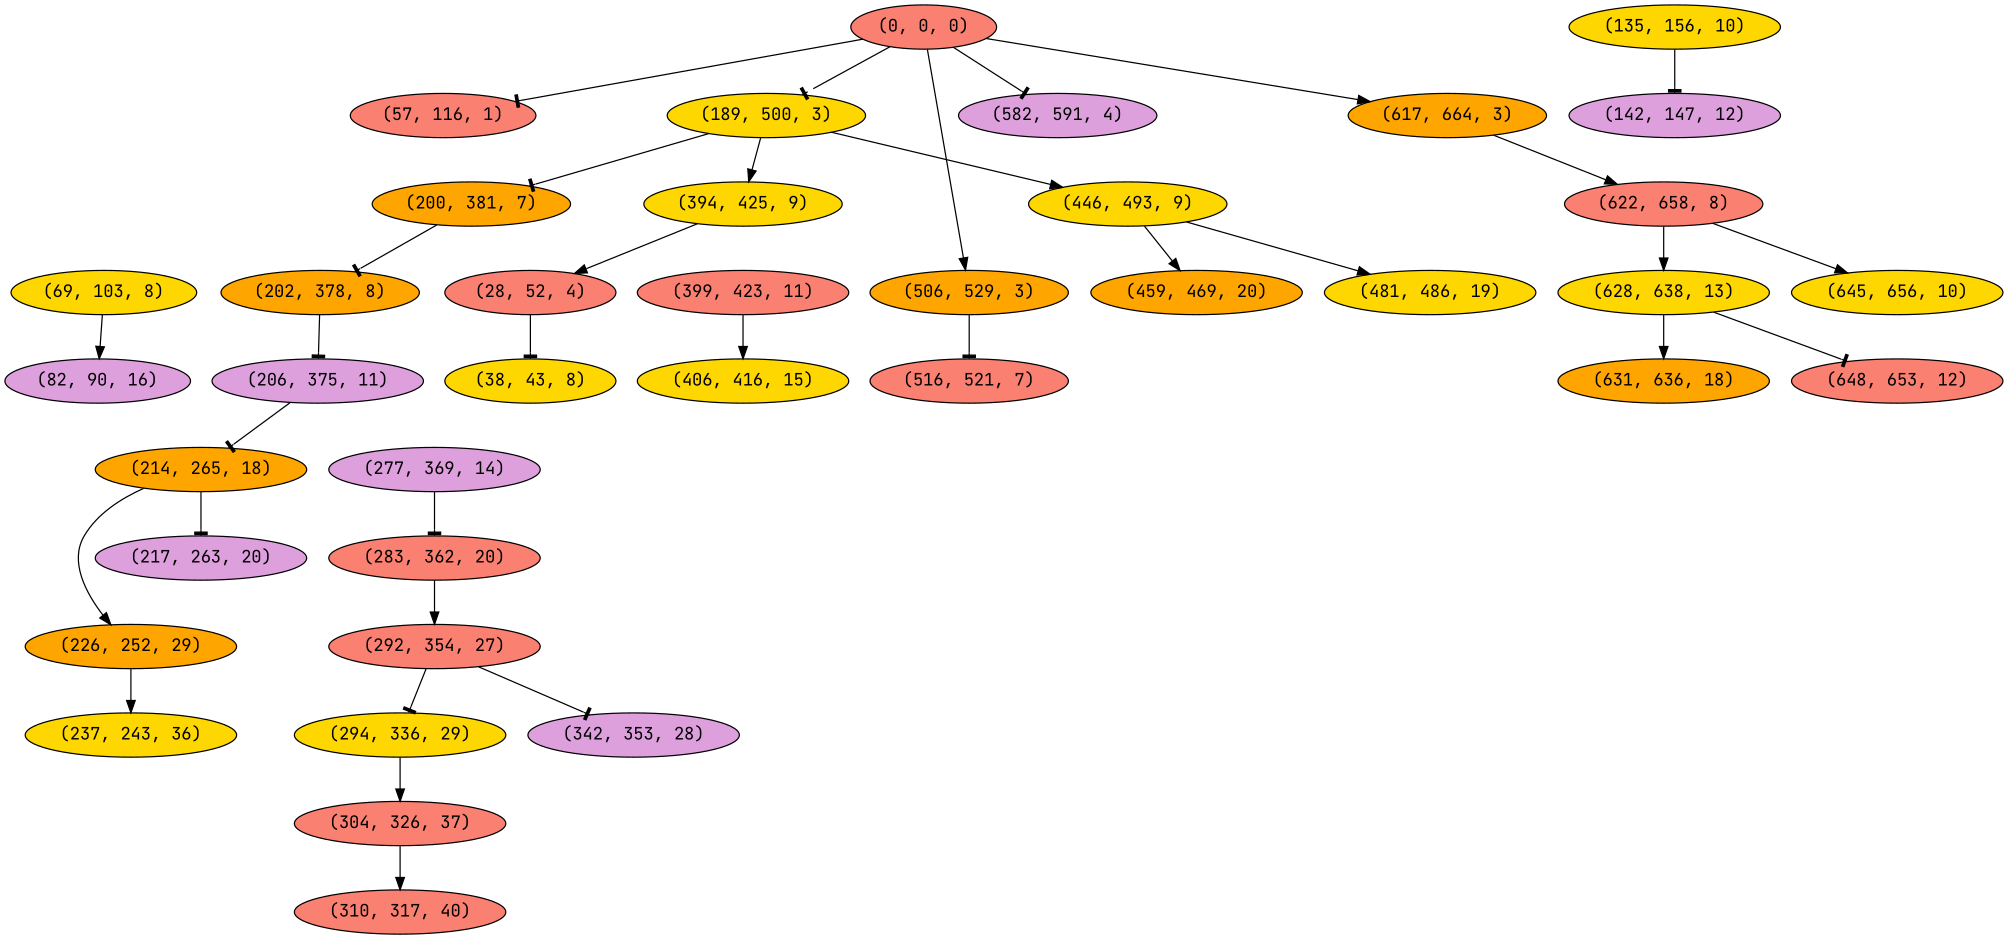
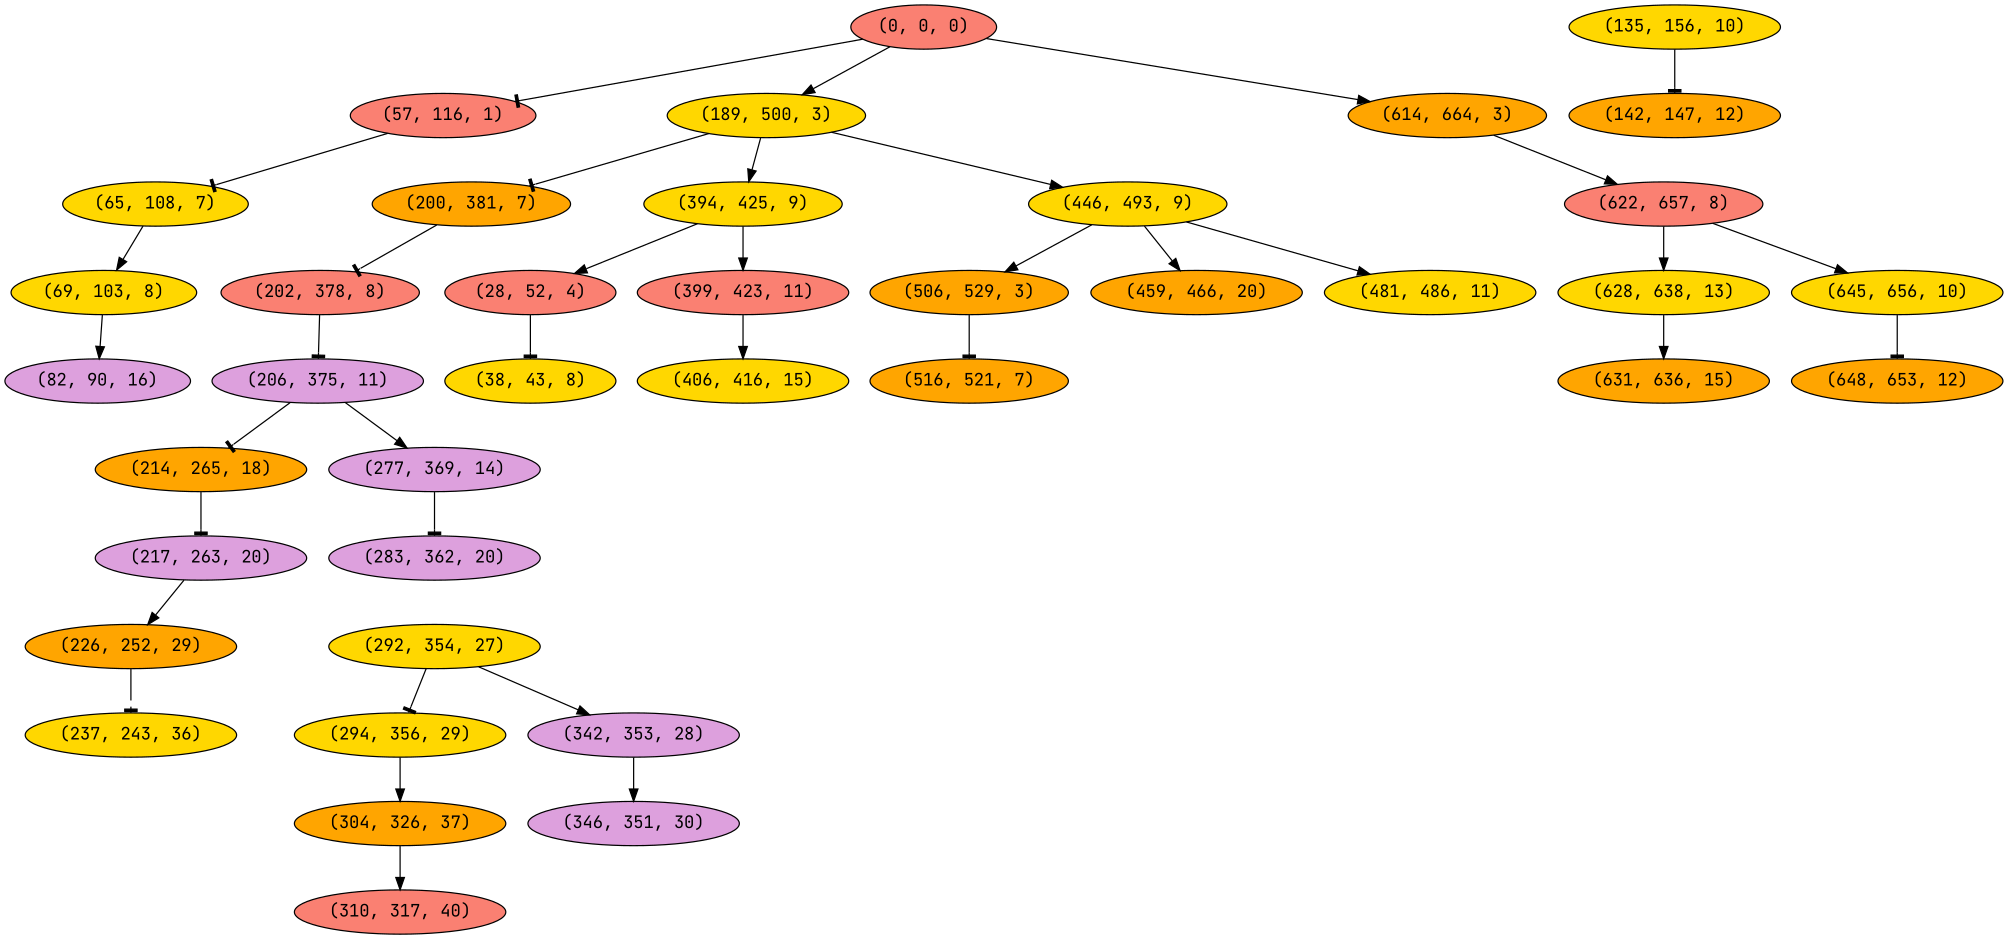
edge "(0, 0, 0)" -> "(189, 500, 3)": arrowhead tee -> normal
node "(582, 591, 4)": removed
node "(617, 664, 3)": label "(617, 664, 3)" -> "(614, 664, 3)"
node "(142, 147, 12)": fillcolor plum -> orange
edge "(0, 0, 0)" -> "(506, 529, 3)": now "(446, 493, 9)" -> "(506, 529, 3)"
node "(65, 108, 7)": added
node "(622, 658, 8)": label "(622, 658, 8)" -> "(622, 657, 8)"
edge "(394, 425, 9)" -> "(399, 423, 11)": added
node "(202, 378, 8)": fillcolor orange -> salmon
node "(459, 469, 20)": label "(459, 469, 20)" -> "(459, 466, 20)"
node "(481, 486, 19)": label "(481, 486, 19)" -> "(481, 486, 11)"
edge "(628, 638, 13)" -> "(648, 653, 12)": now "(645, 656, 10)" -> "(648, 653, 12)"
node "(516, 521, 7)": fillcolor salmon -> orange
node "(631, 636, 18)": label "(631, 636, 18)" -> "(631, 636, 15)"
node "(648, 653, 12)": fillcolor salmon -> orange
edge "(206, 375, 11)" -> "(277, 369, 14)": added
edge "(214, 265, 18)" -> "(226, 252, 29)": now "(217, 263, 20)" -> "(226, 252, 29)"
node "(283, 362, 20)": fillcolor salmon -> plum
edge "(283, 362, 20)" -> "(292, 354, 27)": removed
node "(292, 354, 27)": fillcolor salmon -> gold
edge "(226, 252, 29)" -> "(237, 243, 36)": arrowhead normal -> tee
edge "(292, 354, 27)" -> "(342, 353, 28)": arrowhead tee -> normal
node "(294, 336, 29)": label "(294, 336, 29)" -> "(294, 356, 29)"
node "(304, 326, 37)": fillcolor salmon -> orange
node "(346, 351, 30)": added
